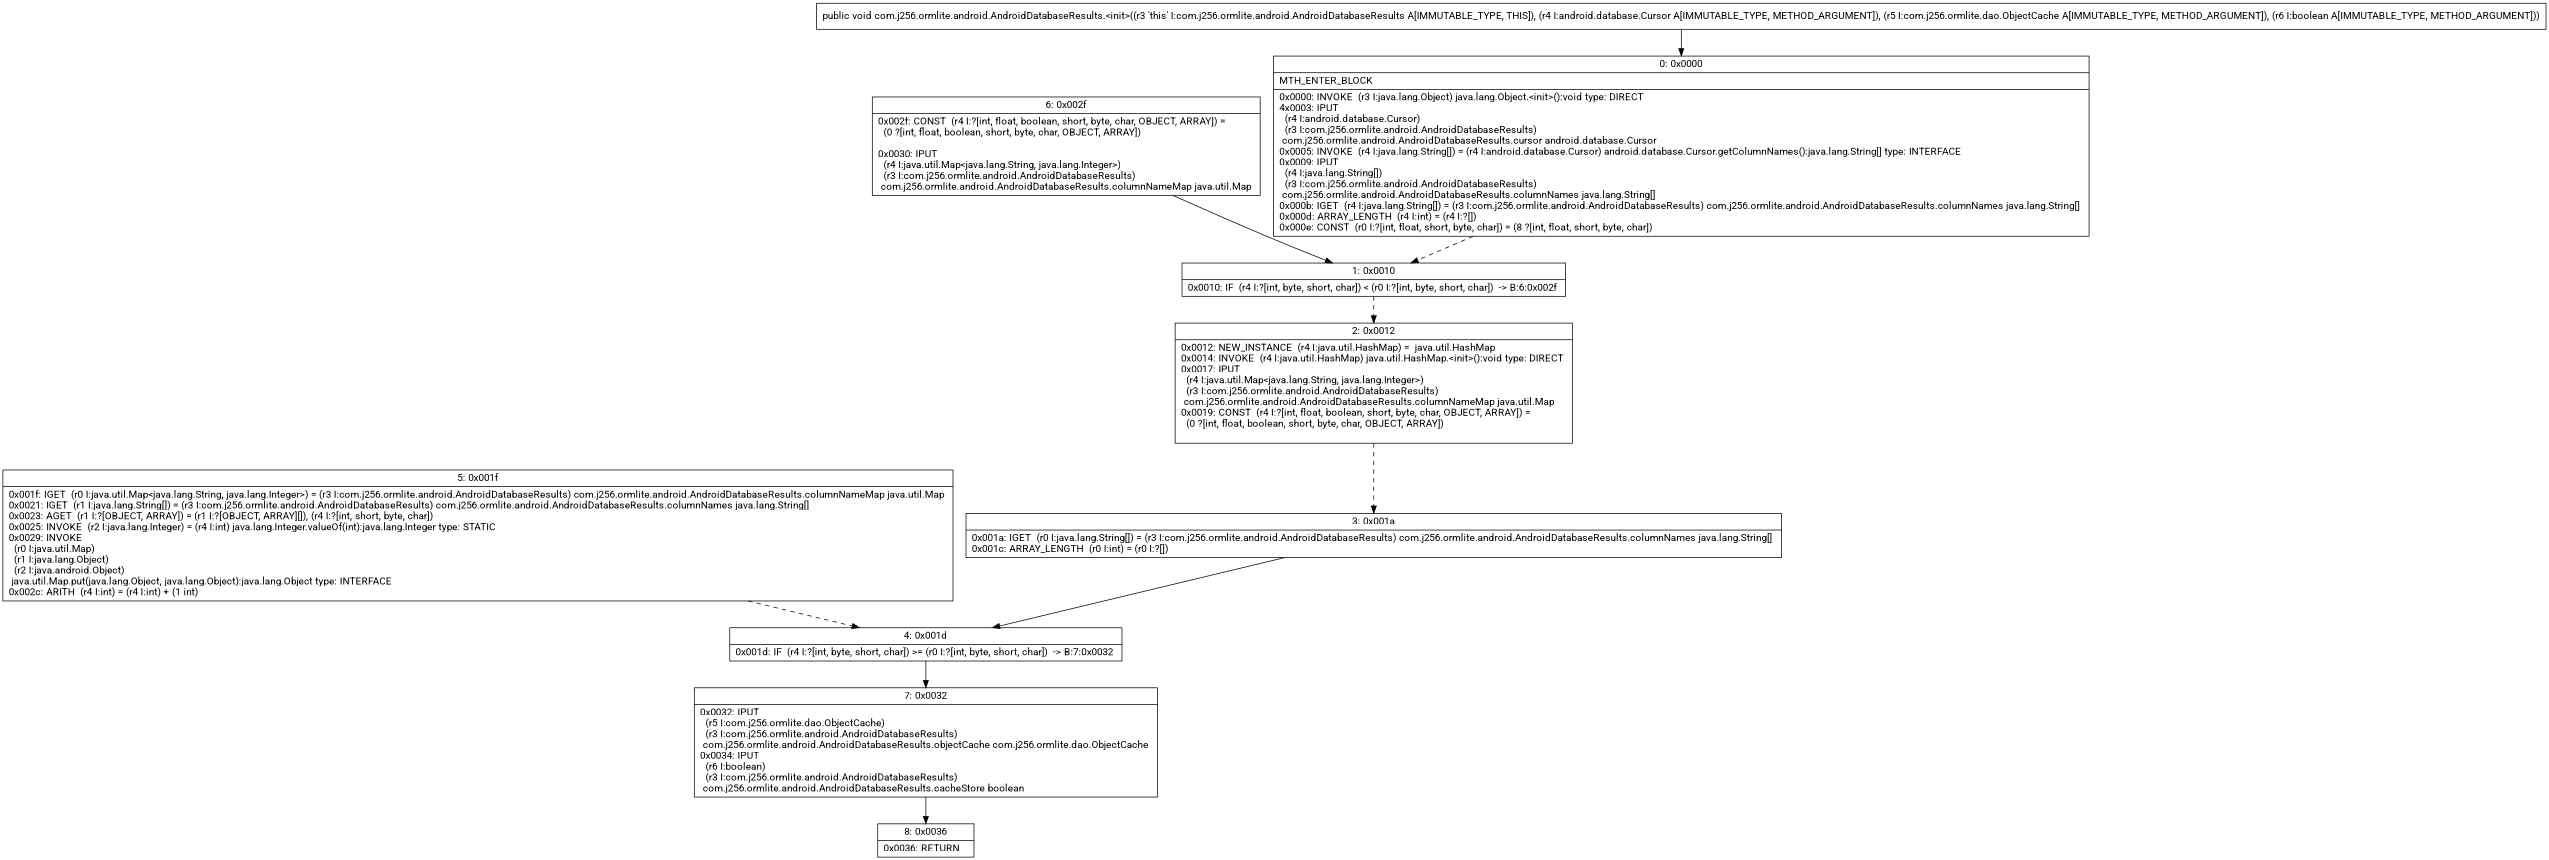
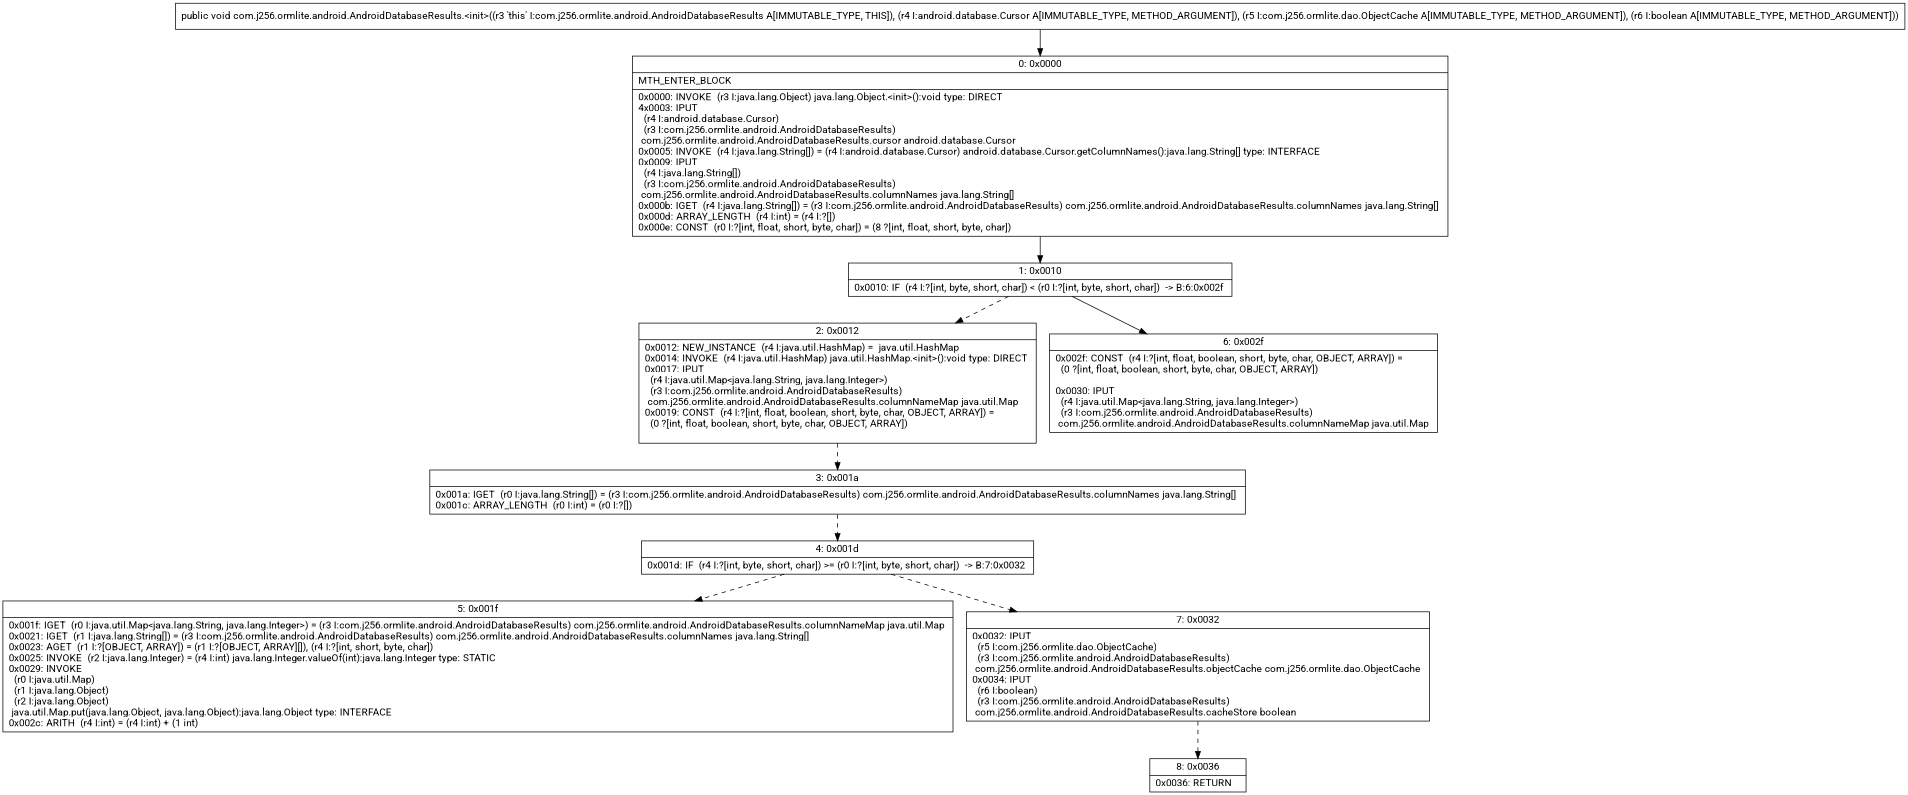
edge "6: 0x002f" -> "1: 0x0010": reversed
edge "0: 0x0000" -> "1: 0x0010": style dashed -> solid
node "5: 0x001f": text "(r2 I:java.android.Object)" -> "(r2 I:java.lang.Object)"
edge "3: 0x001a" -> "4: 0x001d": style solid -> dashed
edge "5: 0x001f" -> "4: 0x001d": reversed
edge "4: 0x001d" -> "7: 0x0032": style solid -> dashed
edge "7: 0x0032" -> "8: 0x0036": style solid -> dashed
